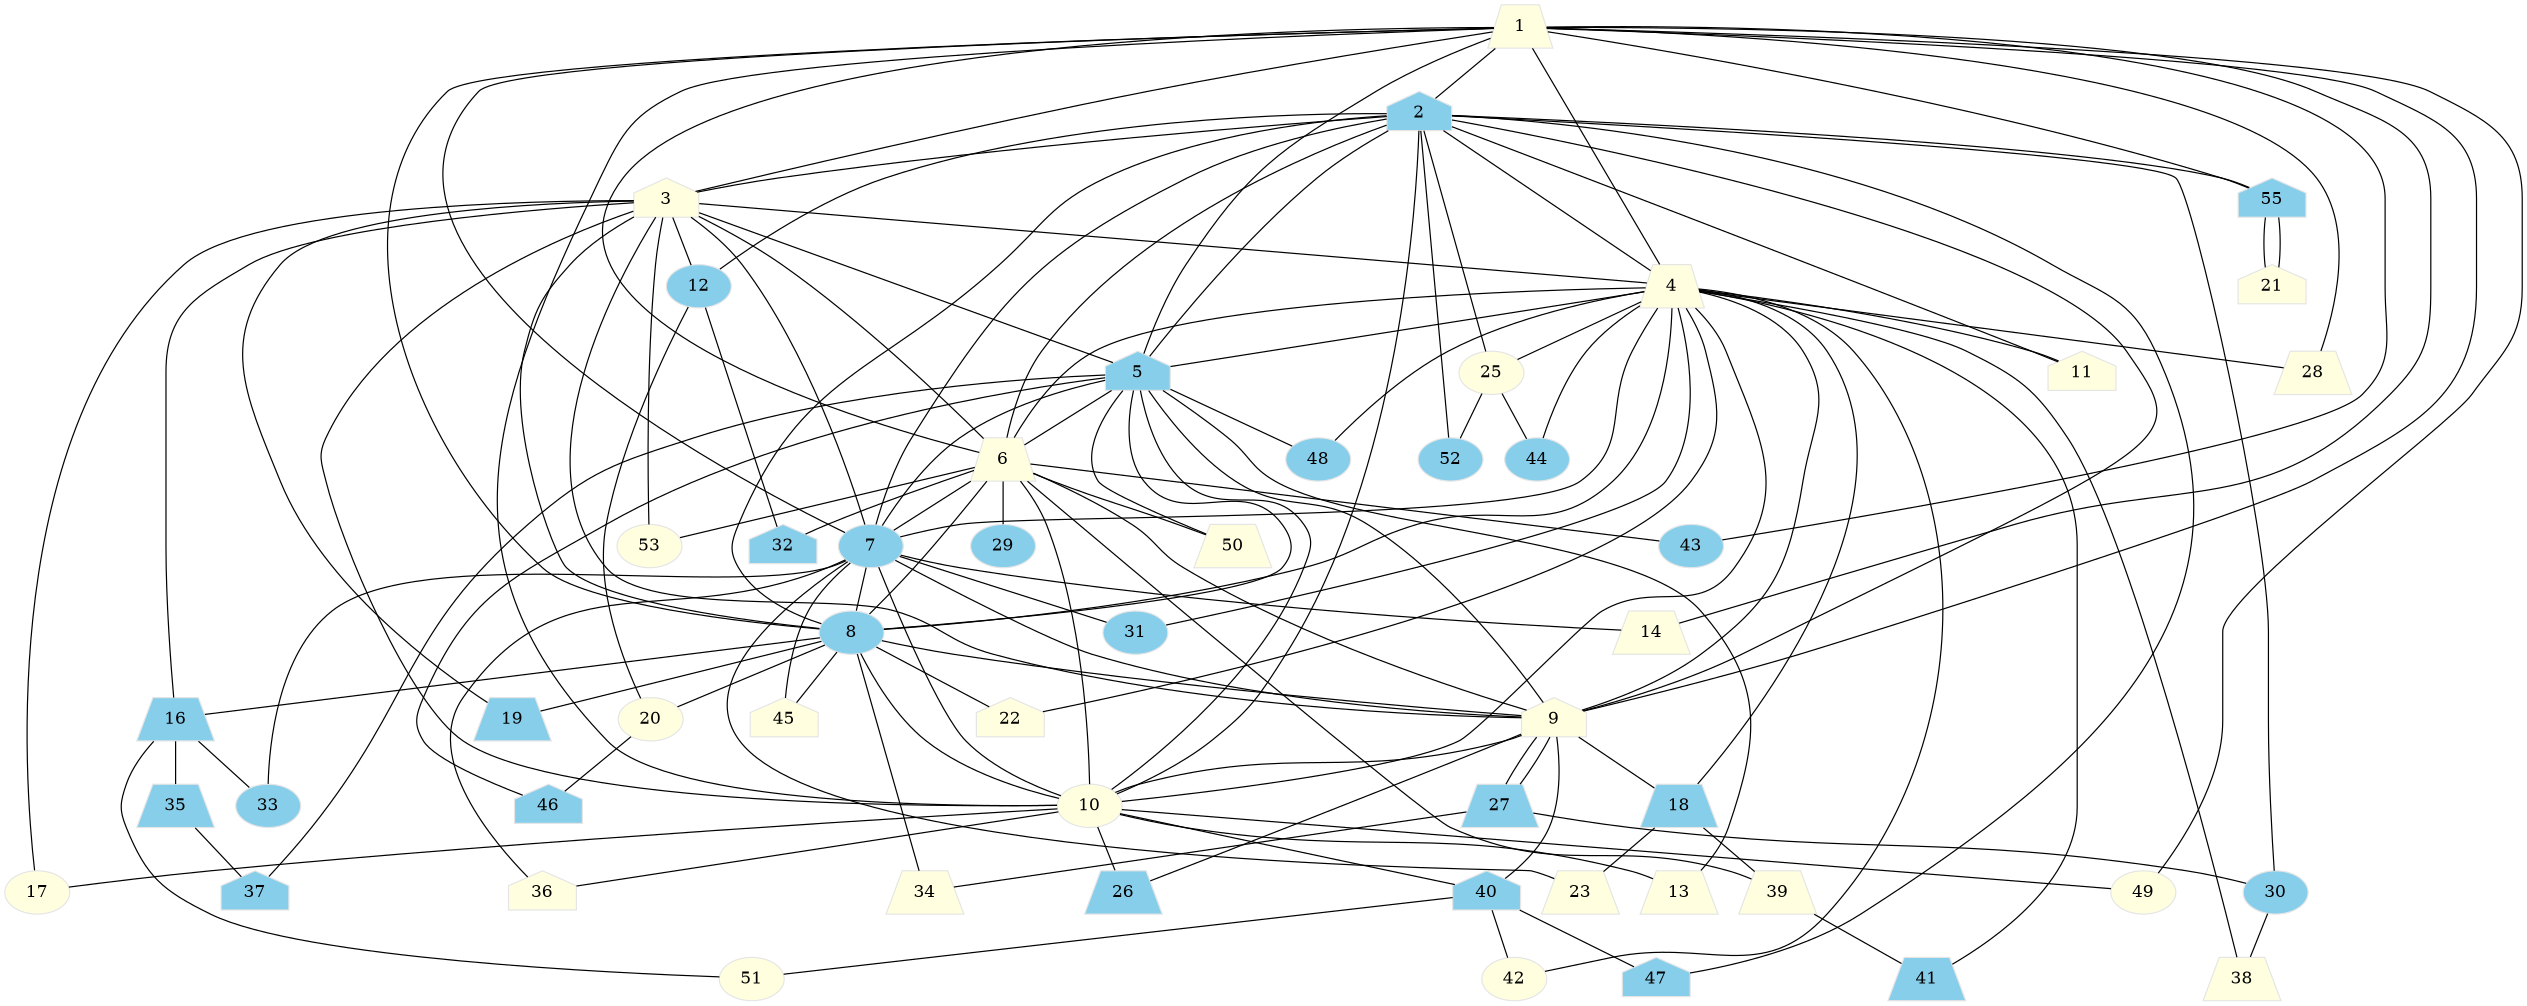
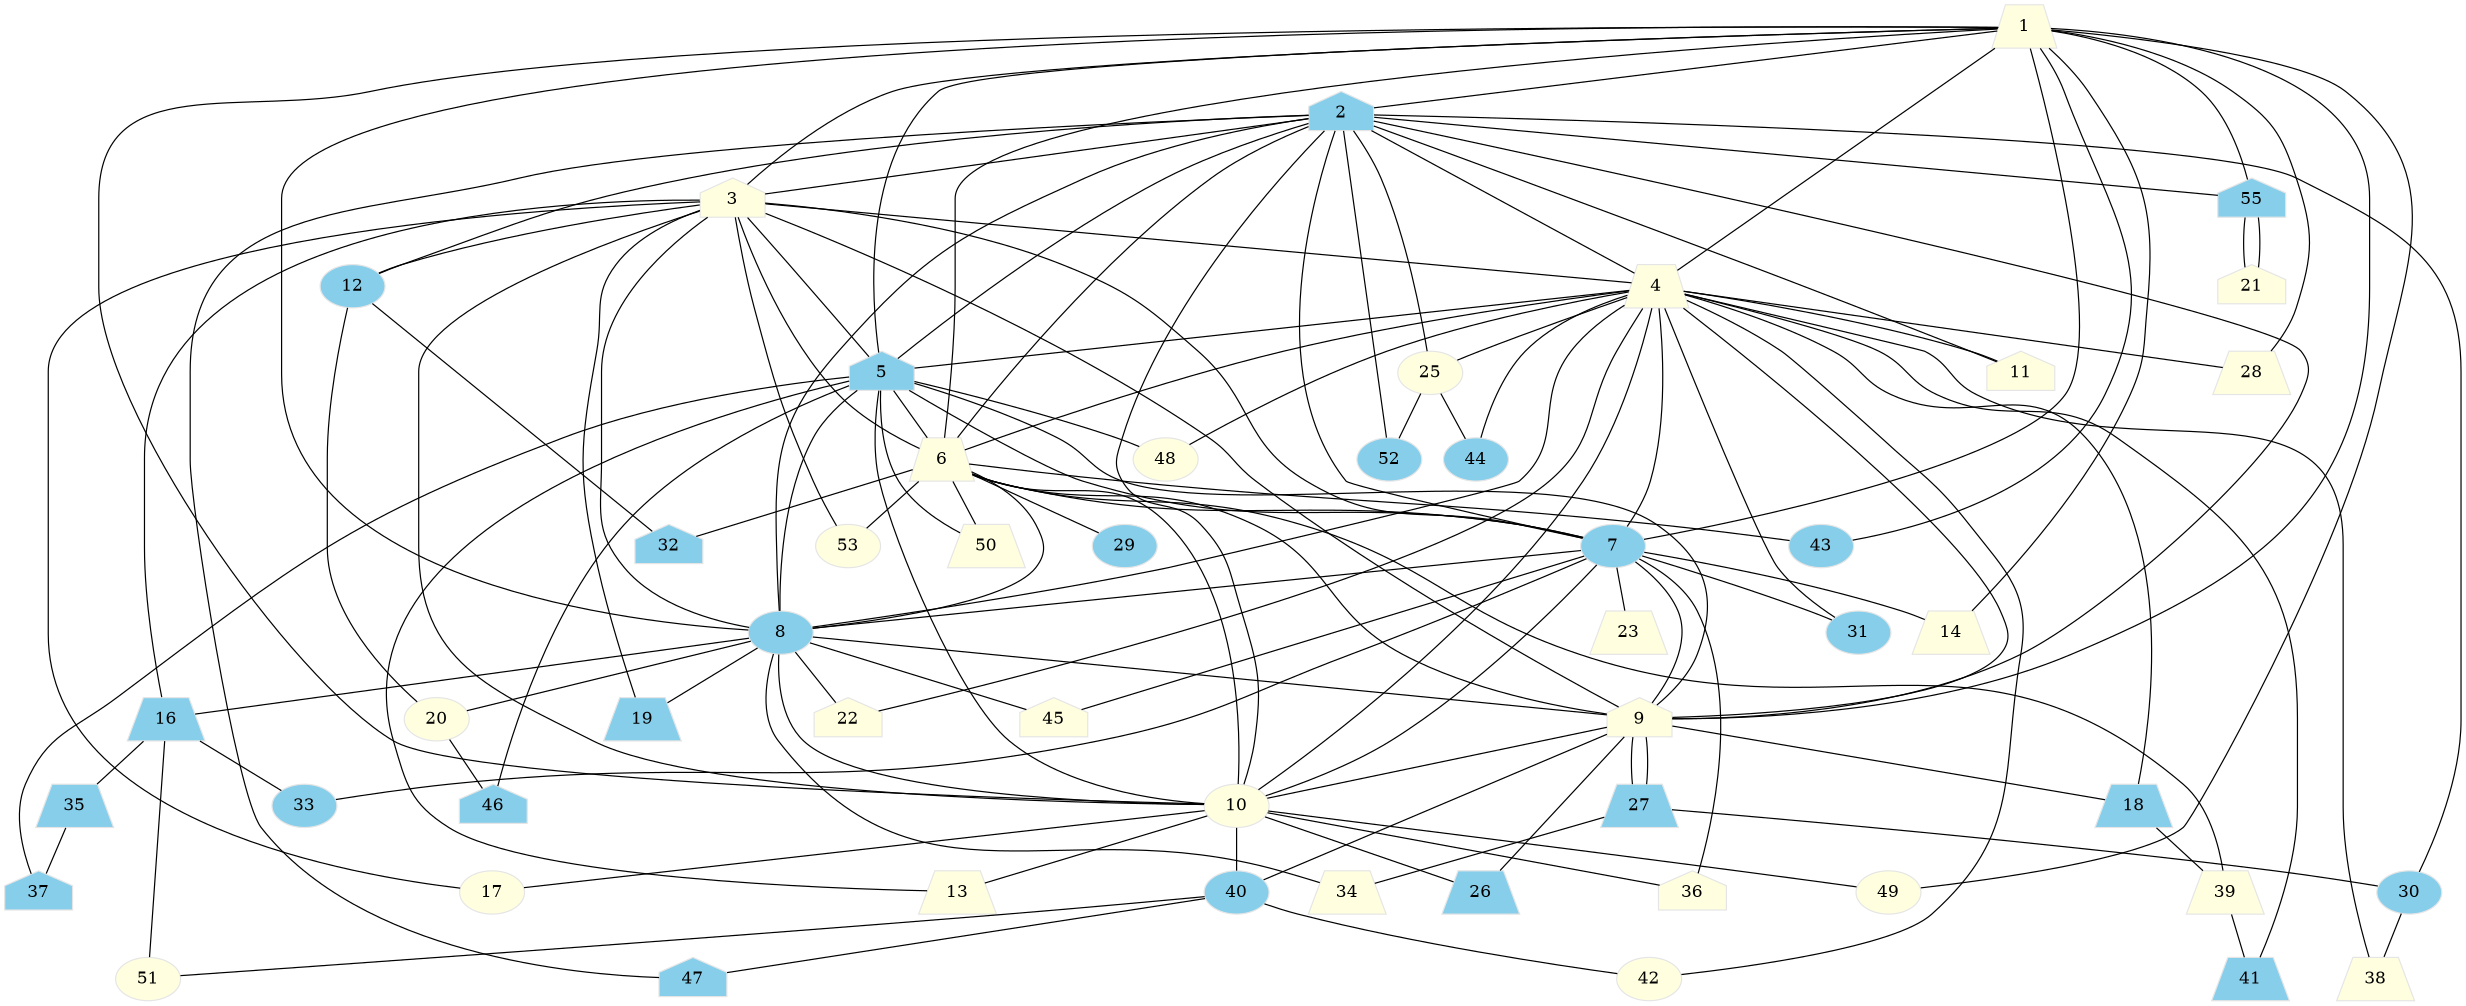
node "48": fillcolor skyblue -> lightyellow
edge "18" -- "23": removed
node "40": shape house -> ellipse
